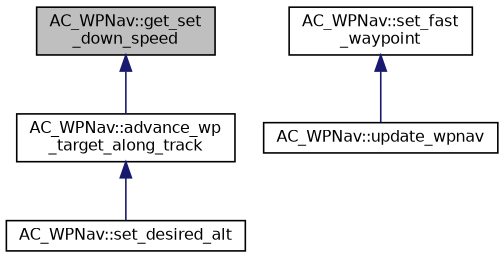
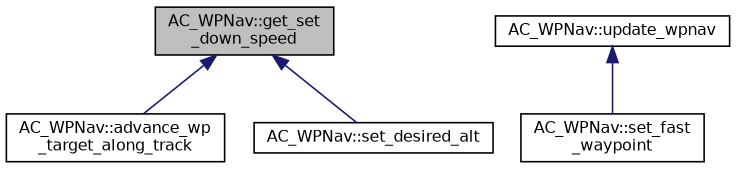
edge "AC_WPNav::update_wpnav" -> "AC_WPNav::set_fast _waypoint": reversed
edge "AC_WPNav::set_desired_alt" -> "AC_WPNav::advance_wp _target_along_track": now "AC_WPNav::set_desired_alt" -> "AC_WPNav::get_set _down_speed"
